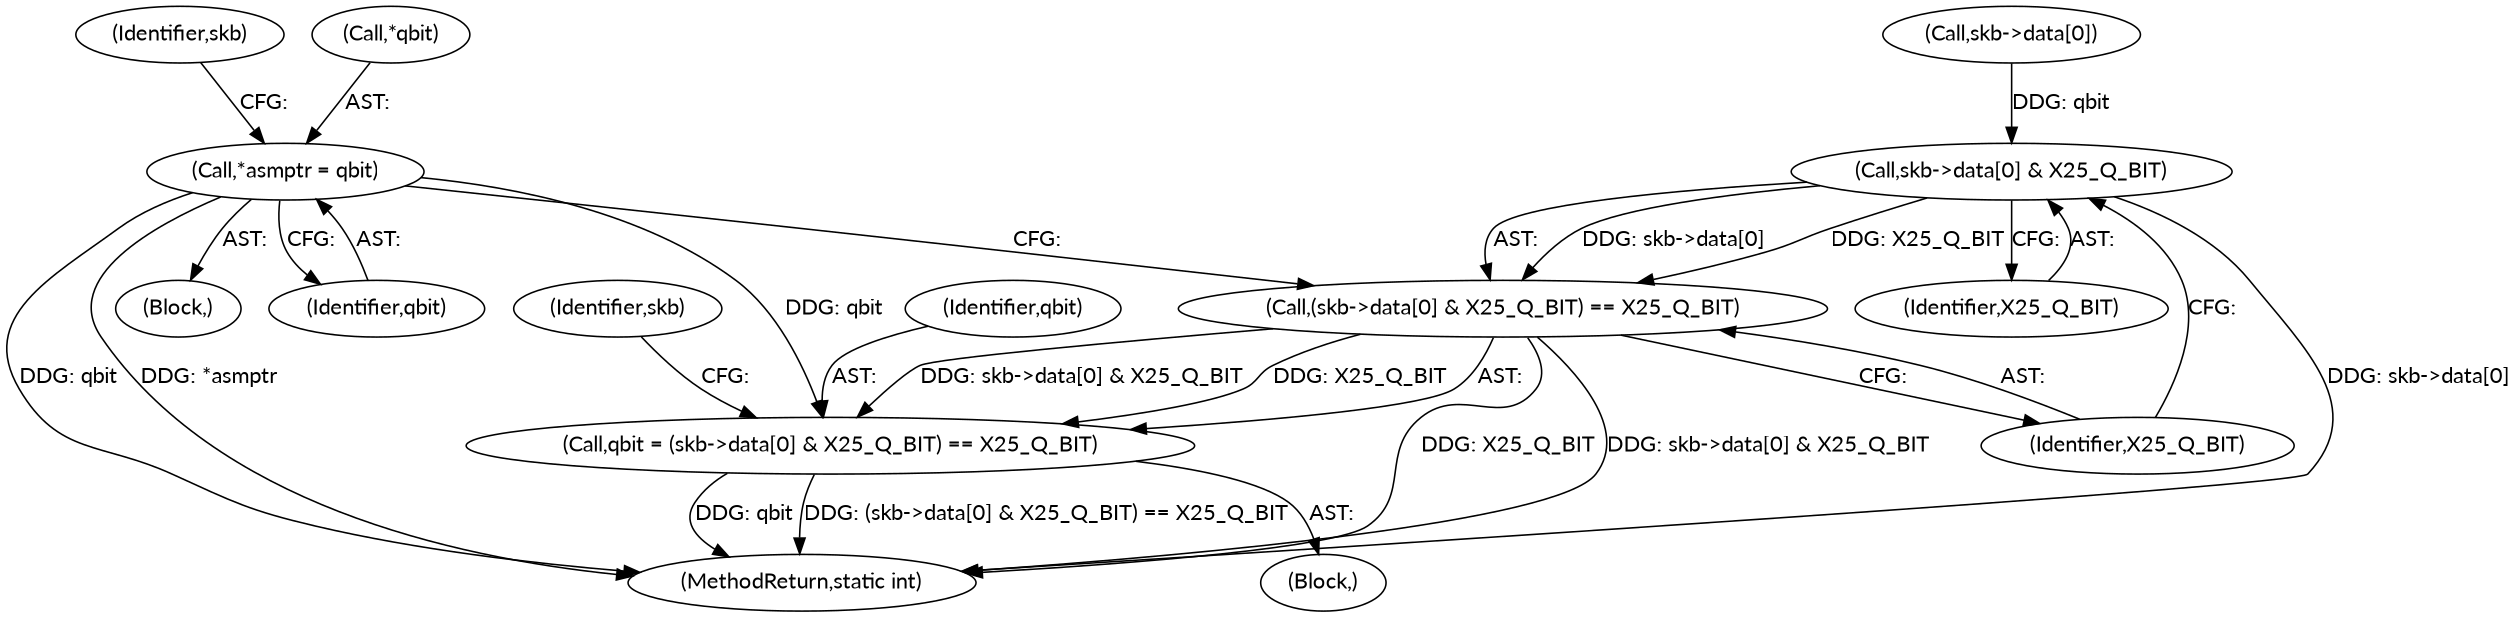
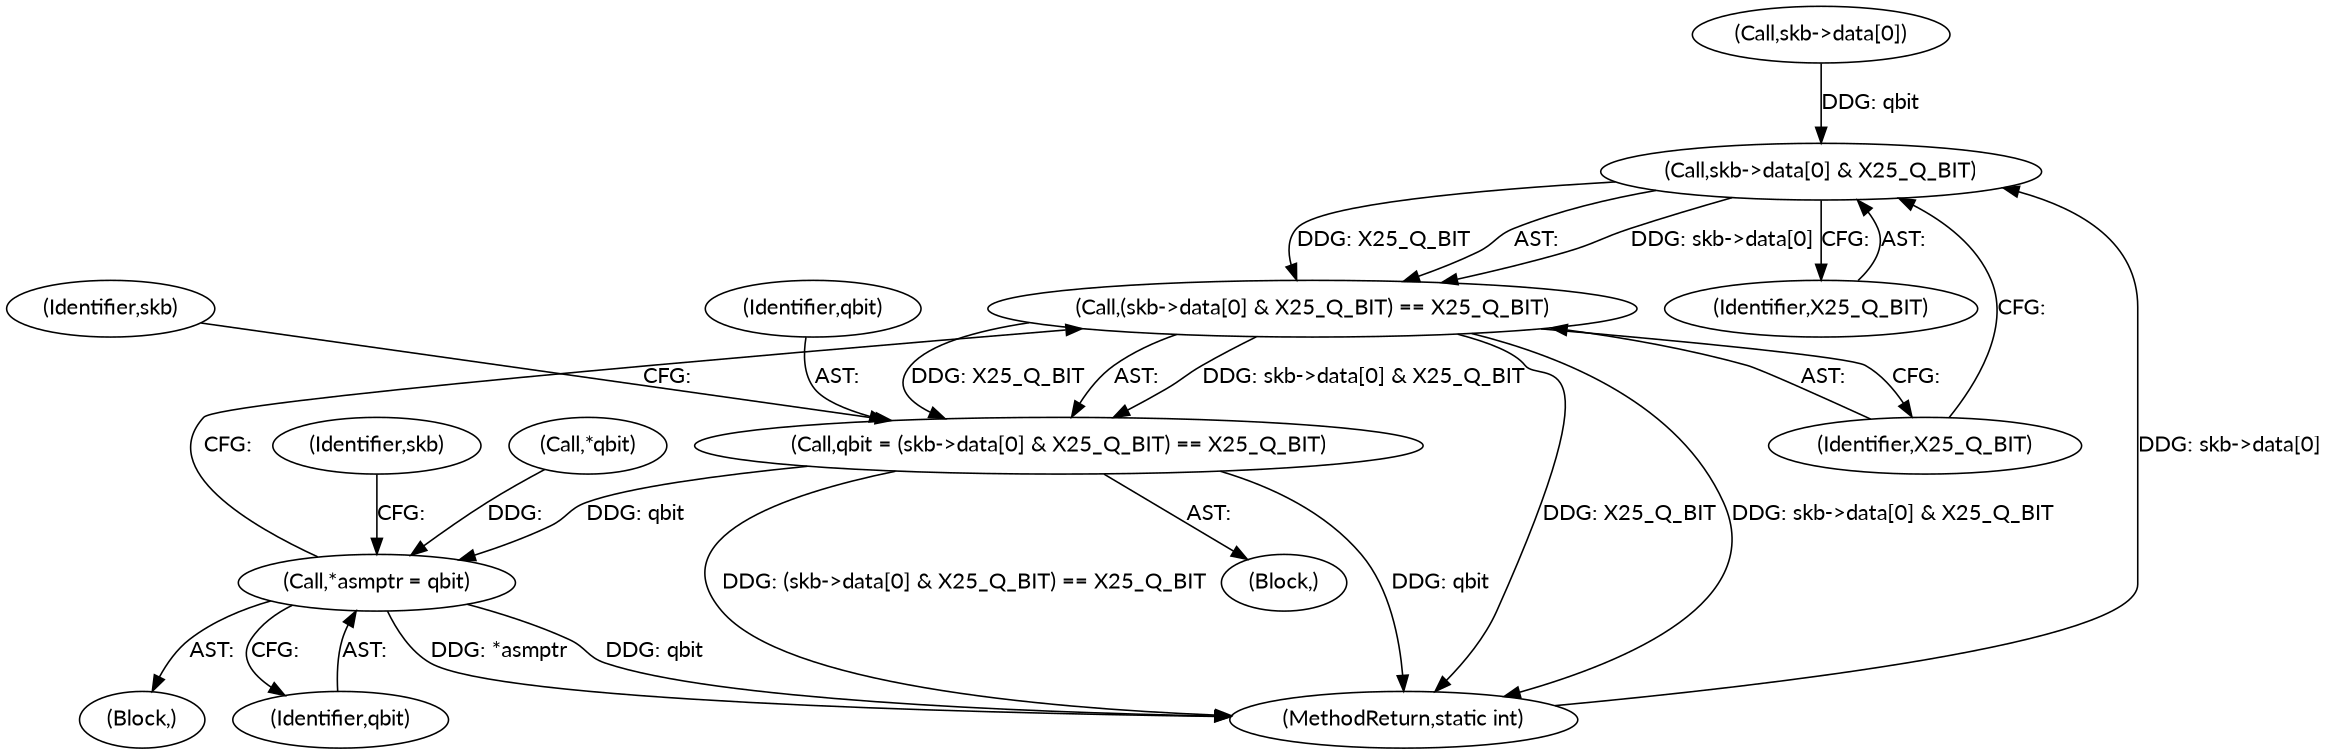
edge "(Call,*qbit)" -> "(Call,*asmptr = qbit)": label "AST: " -> "DDG: "
edge "(Call,*asmptr = qbit)" -> "(Call,qbit = (skb->data[0] & X25_Q_BIT) == X25_Q_BIT)": reversed
edge "(Call,skb->data[0] & X25_Q_BIT)" -> "(MethodReturn,static int)": reversed
